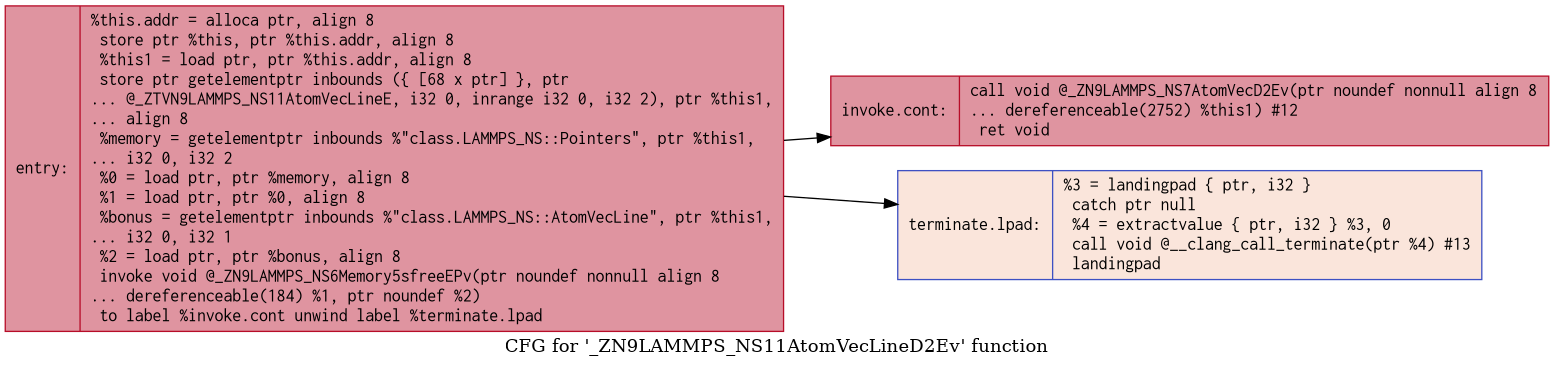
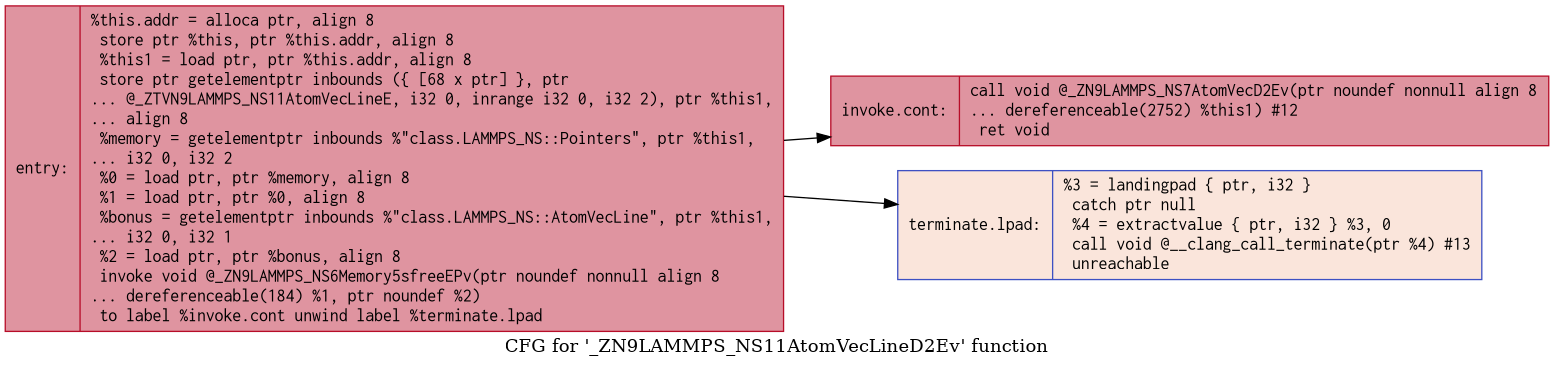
node "terminate.lpad:": text "landingpad" -> "unreachable"
